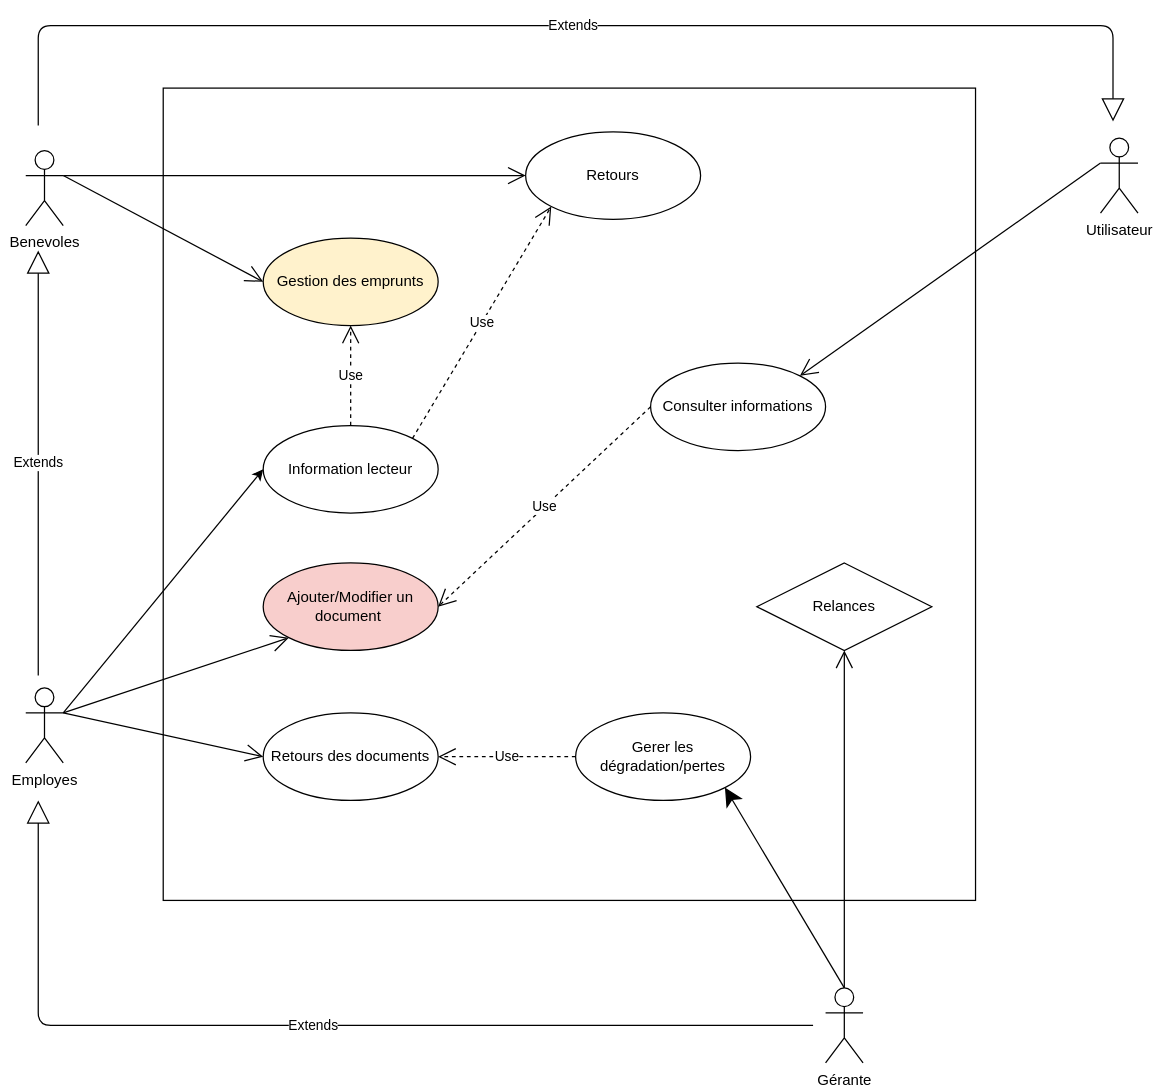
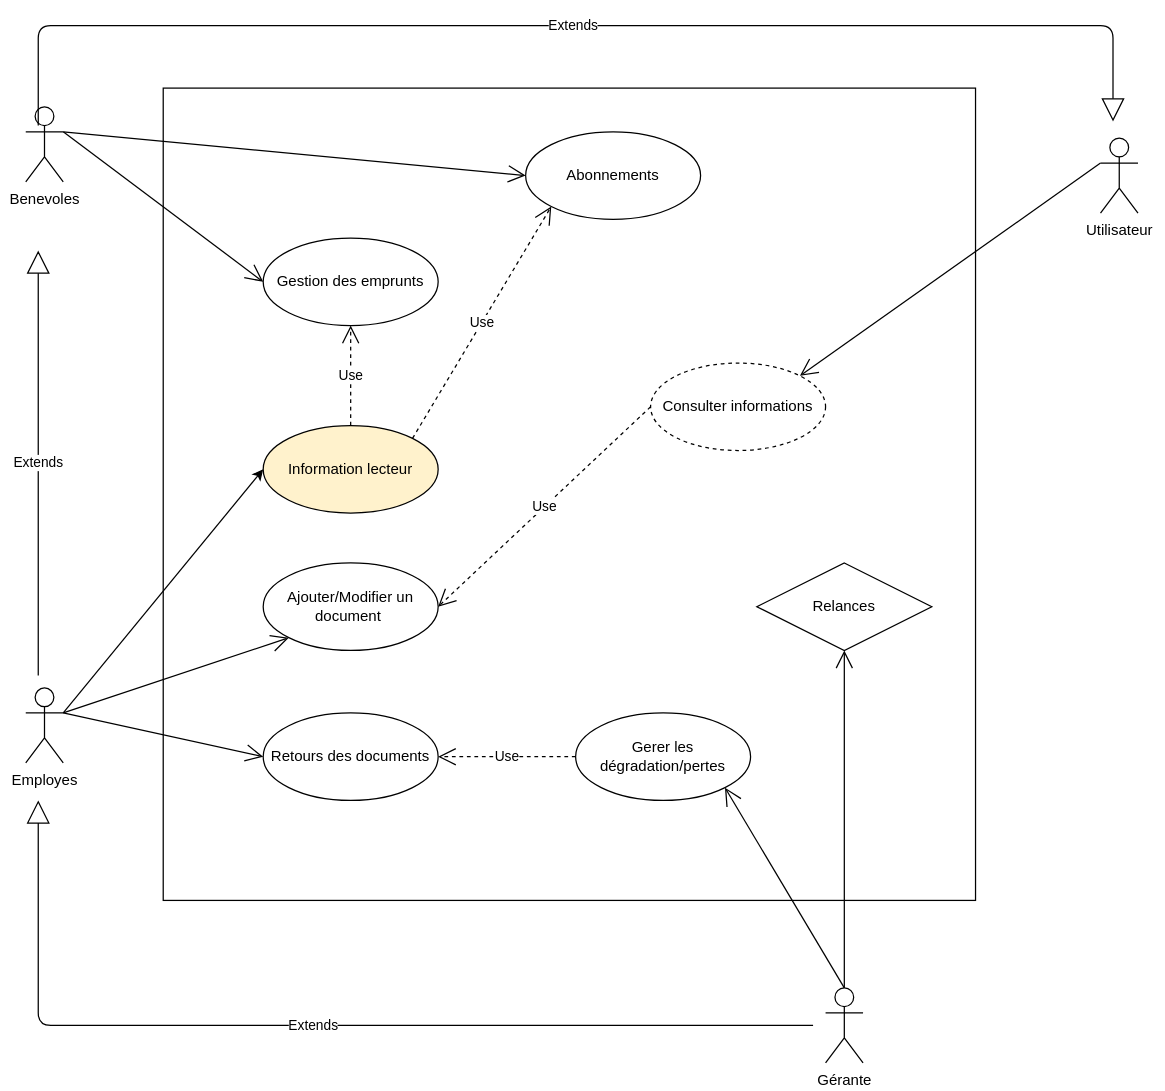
node "Retours": label "Retours" -> "Abonnements"
node "Benevoles": moved (44, 188) -> (44, 144)
node "Gestion des emprunts": fillcolor #fff2cc -> #ffffff
node "Consulter informations": style solid -> dashed
node "Information lecteur": fillcolor #ffffff -> #fff2cc
node "Ajouter/Modifier un document": fillcolor #f8cecc -> #ffffff
edge "Gérante" -> "Gerer les dégradation/pertes": arrowhead classic -> open
